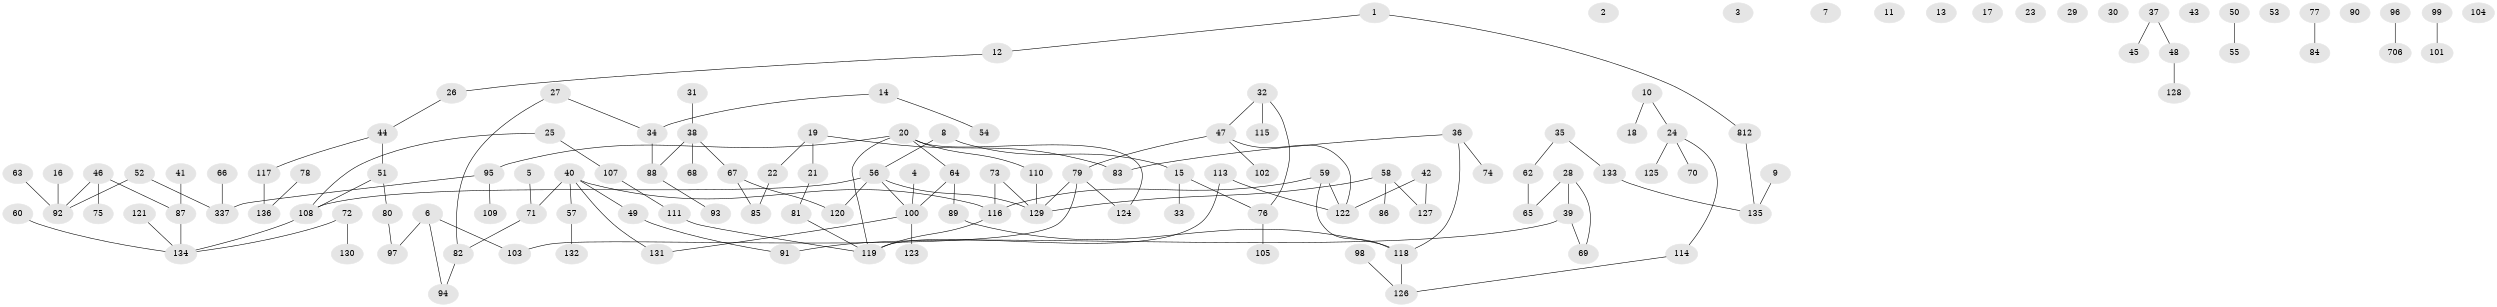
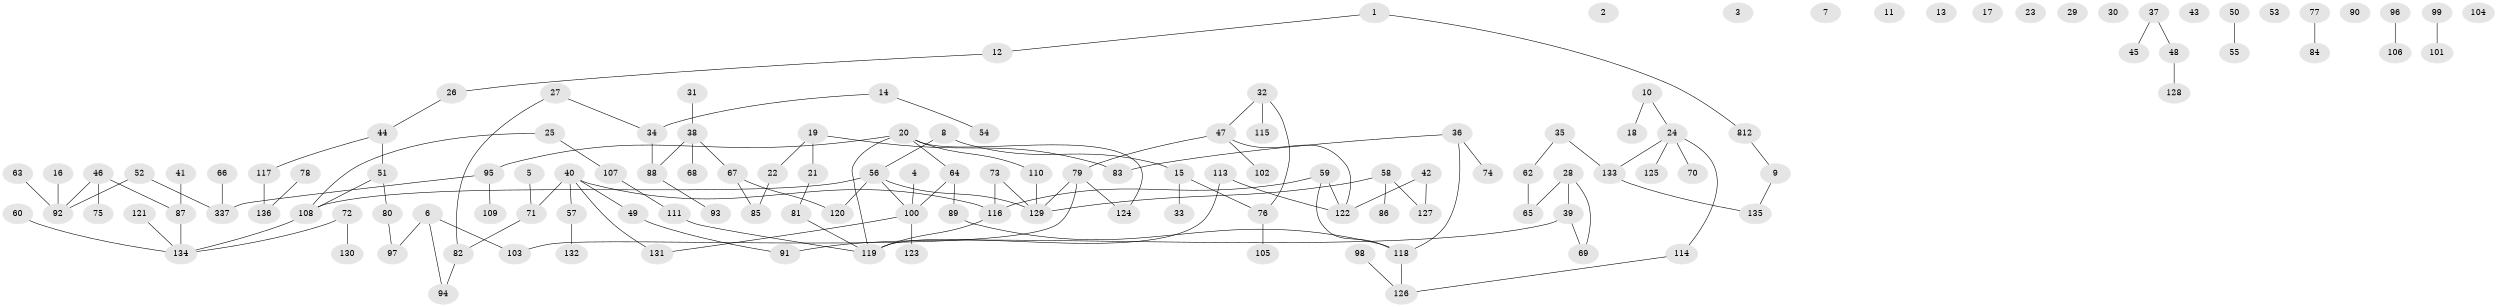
node "706": label "706" -> "106"
edge "24" -- "133": added
edge "812" -- "135": now "812" -- "9"
